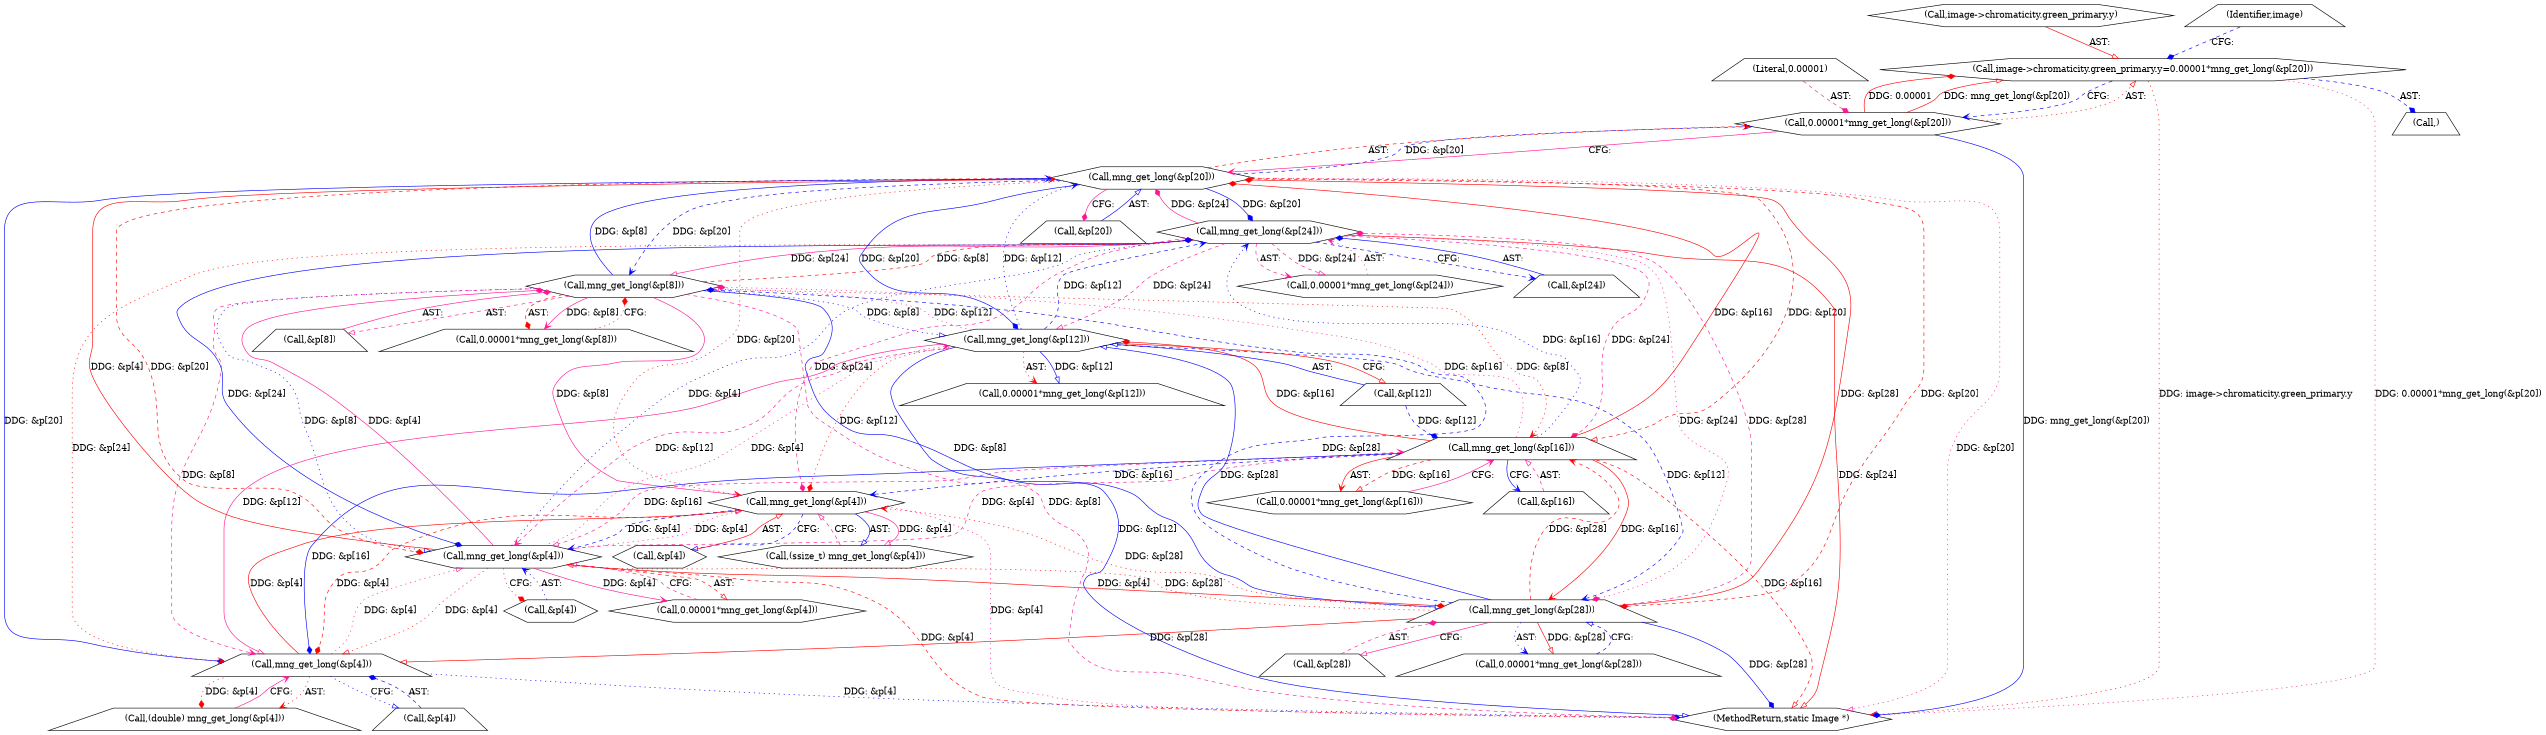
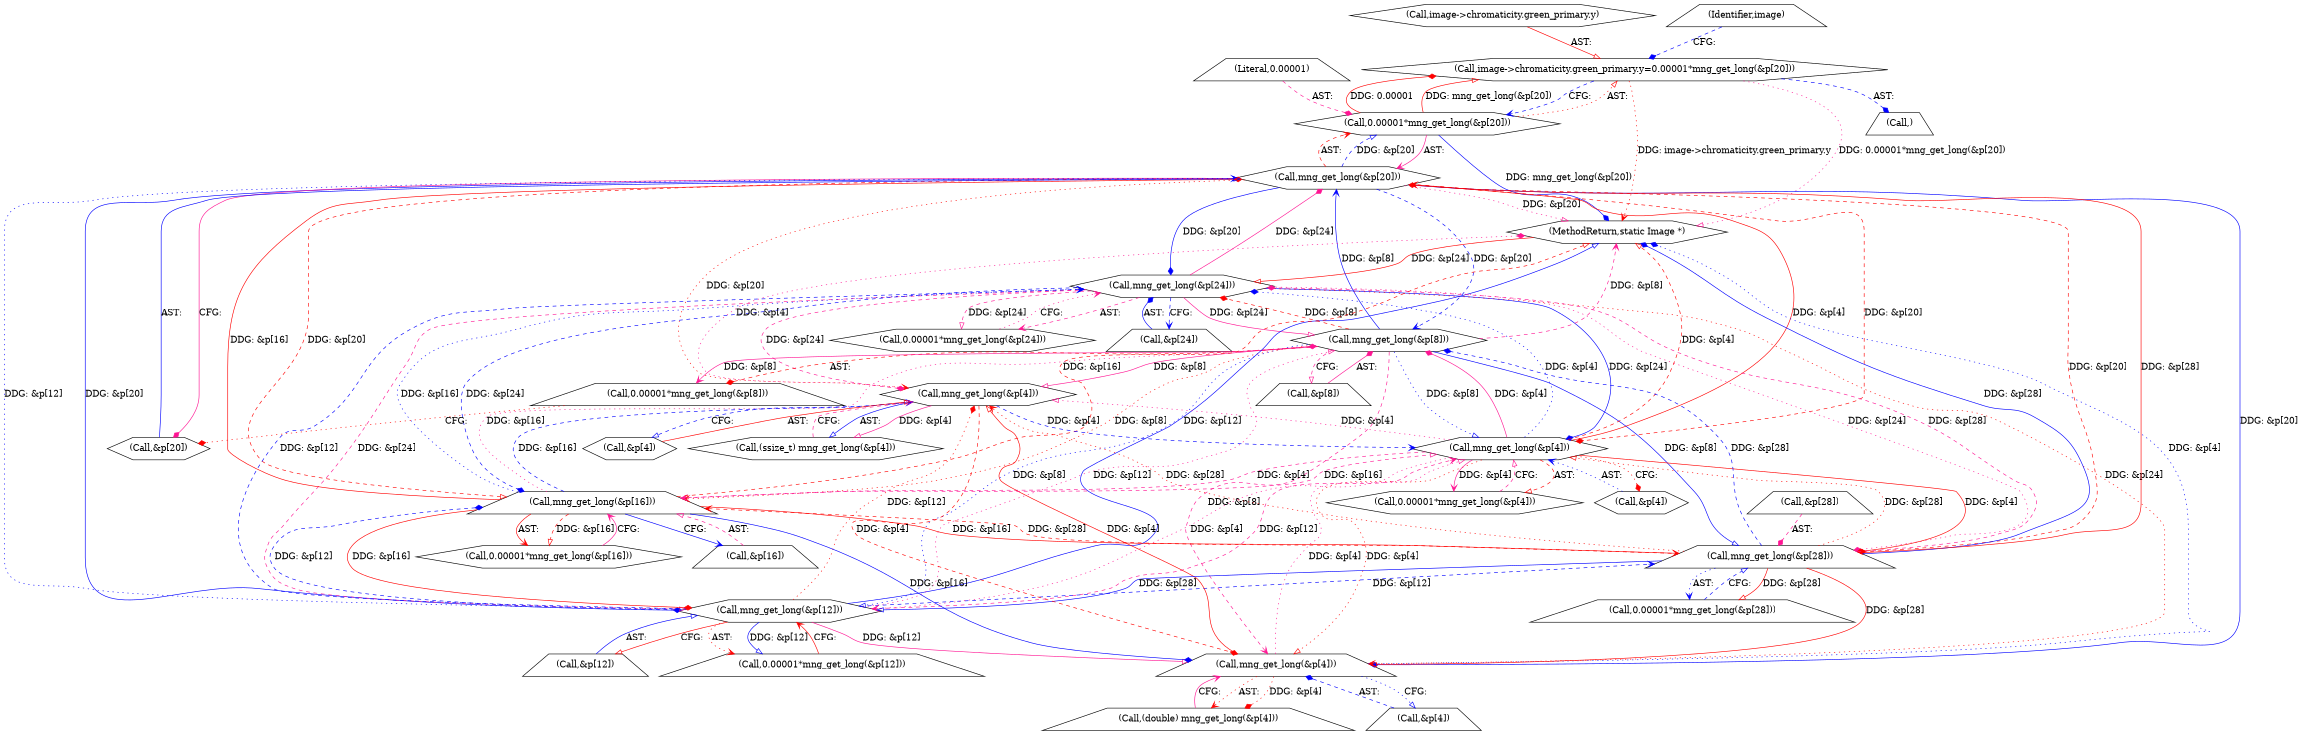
edge "(Call,0.00001*mng_get_long(&p[20]))" -> "(Call,mng_get_long(&p[20]))": label "CFG: " -> "AST: "
node "(Call,&p[20])": shape trapezium -> hexagon
edge "(Call,mng_get_long(&p[24]))" -> "(Call,mng_get_long(&p[16]))": color deeppink -> blue
edge "(Call,0.00001*mng_get_long(&p[24]))" -> "(Call,mng_get_long(&p[24]))": label "AST: " -> "CFG: "
edge "(Call,mng_get_long(&p[24]))" -> "(MethodReturn,static Image *)": reversed
edge "(Call,mng_get_long(&p[8]))" -> "(Call,&p[8])": label "AST: " -> "CFG: "
edge "(Call,0.00001*mng_get_long(&p[8]))" -> "(Call,mng_get_long(&p[8]))": now "(Call,0.00001*mng_get_long(&p[8]))" -> "(Call,&p[20])"
edge "(Call,&p[12])" -> "(Call,mng_get_long(&p[16]))": now "(Call,mng_get_long(&p[12]))" -> "(Call,mng_get_long(&p[16]))"
edge "(Call,mng_get_long(&p[28]))" -> "(Call,&p[28])": removed, label "CFG:"
edge "(Call,0.00001*mng_get_long(&p[12]))" -> "(Call,mng_get_long(&p[12]))": added, label "CFG:"
